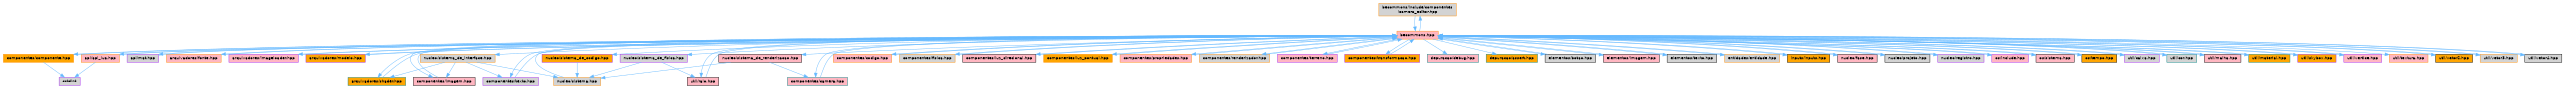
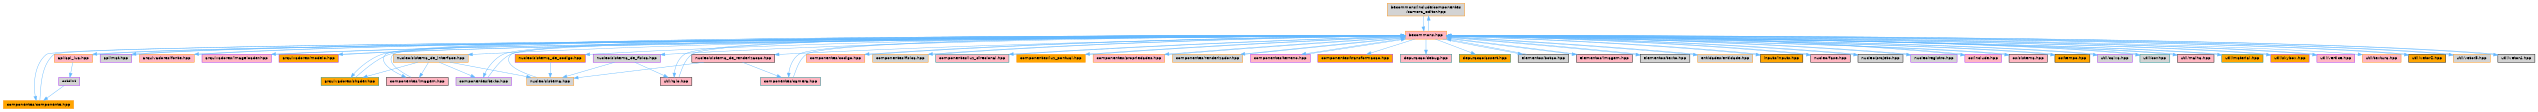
edge "componentes/transformacao.hpp" -> "becommons.hpp": removed
node "componentes/luz_direcional.hpp": color black -> teal
edge "componentes/componente.hpp" -> "cstdint": reversed
